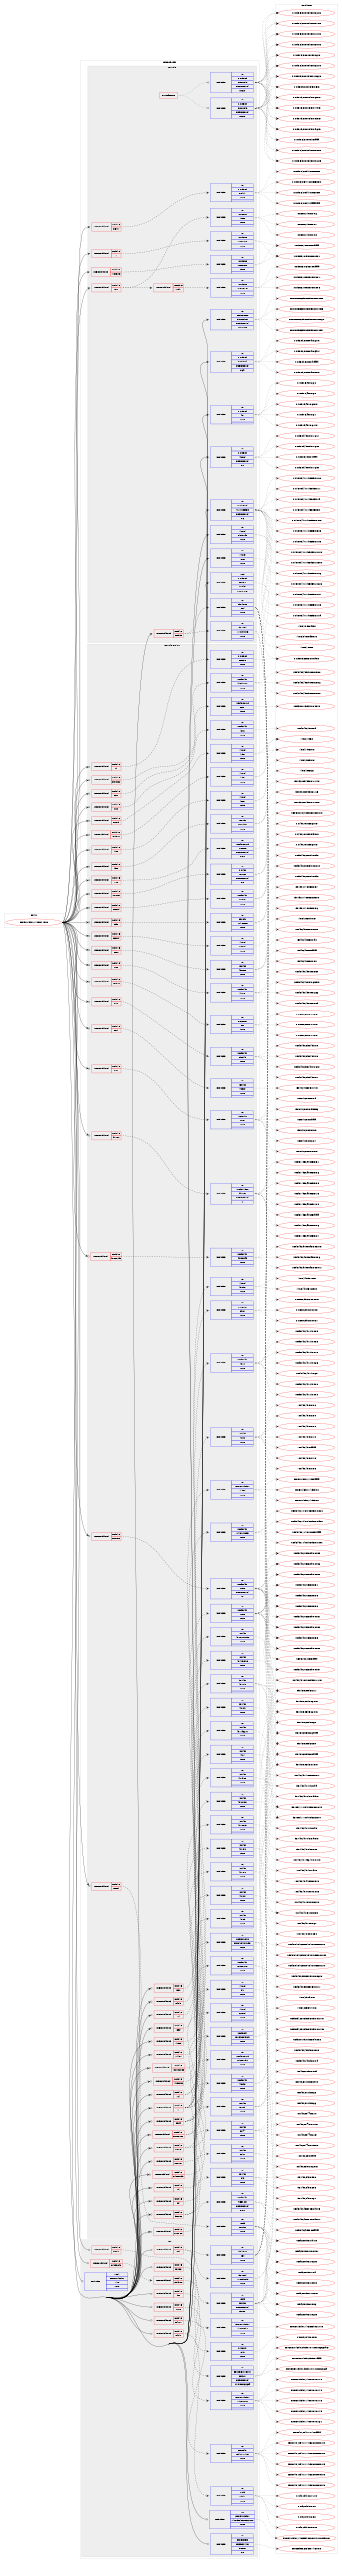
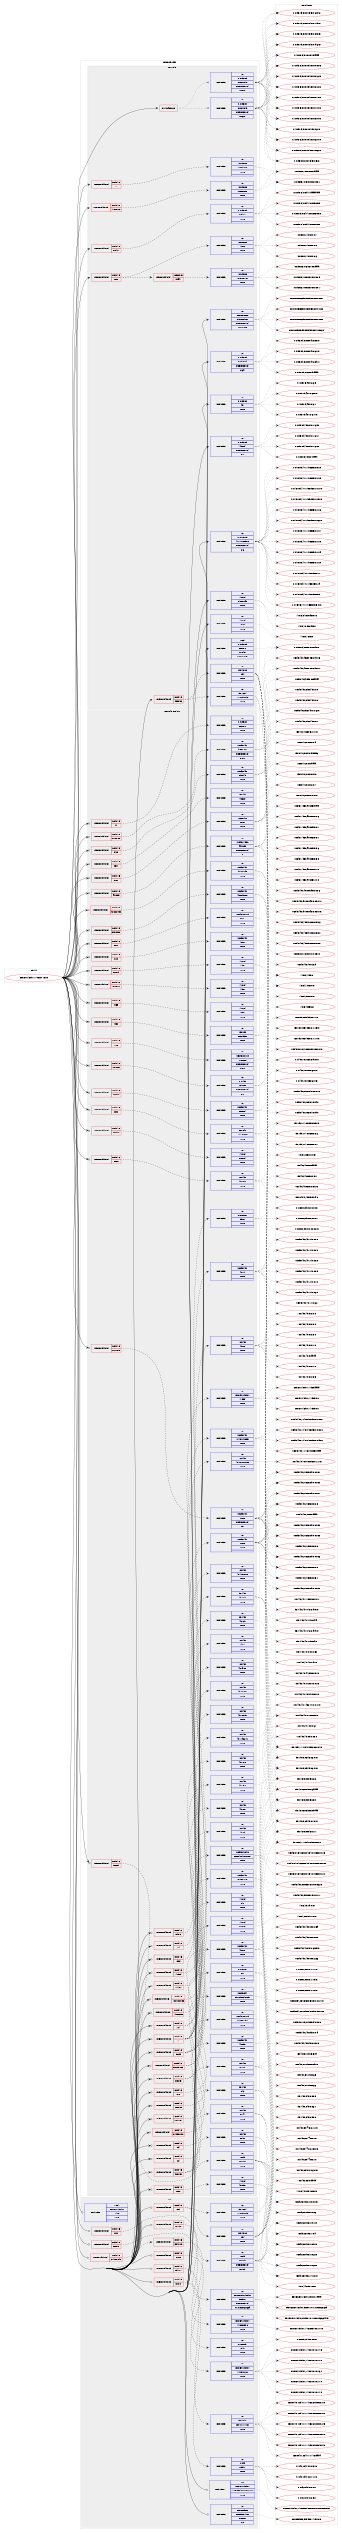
node "sys-devel/flex-2.6.1": removed
edge "app-emulation/wine-any-3.20" -> "any_of_group": added
node "net-libs/libpcap-1.9.0": label "net-libs/libpcap-1.9.0" -> "net-udisks/libpcap-1.9.0"
